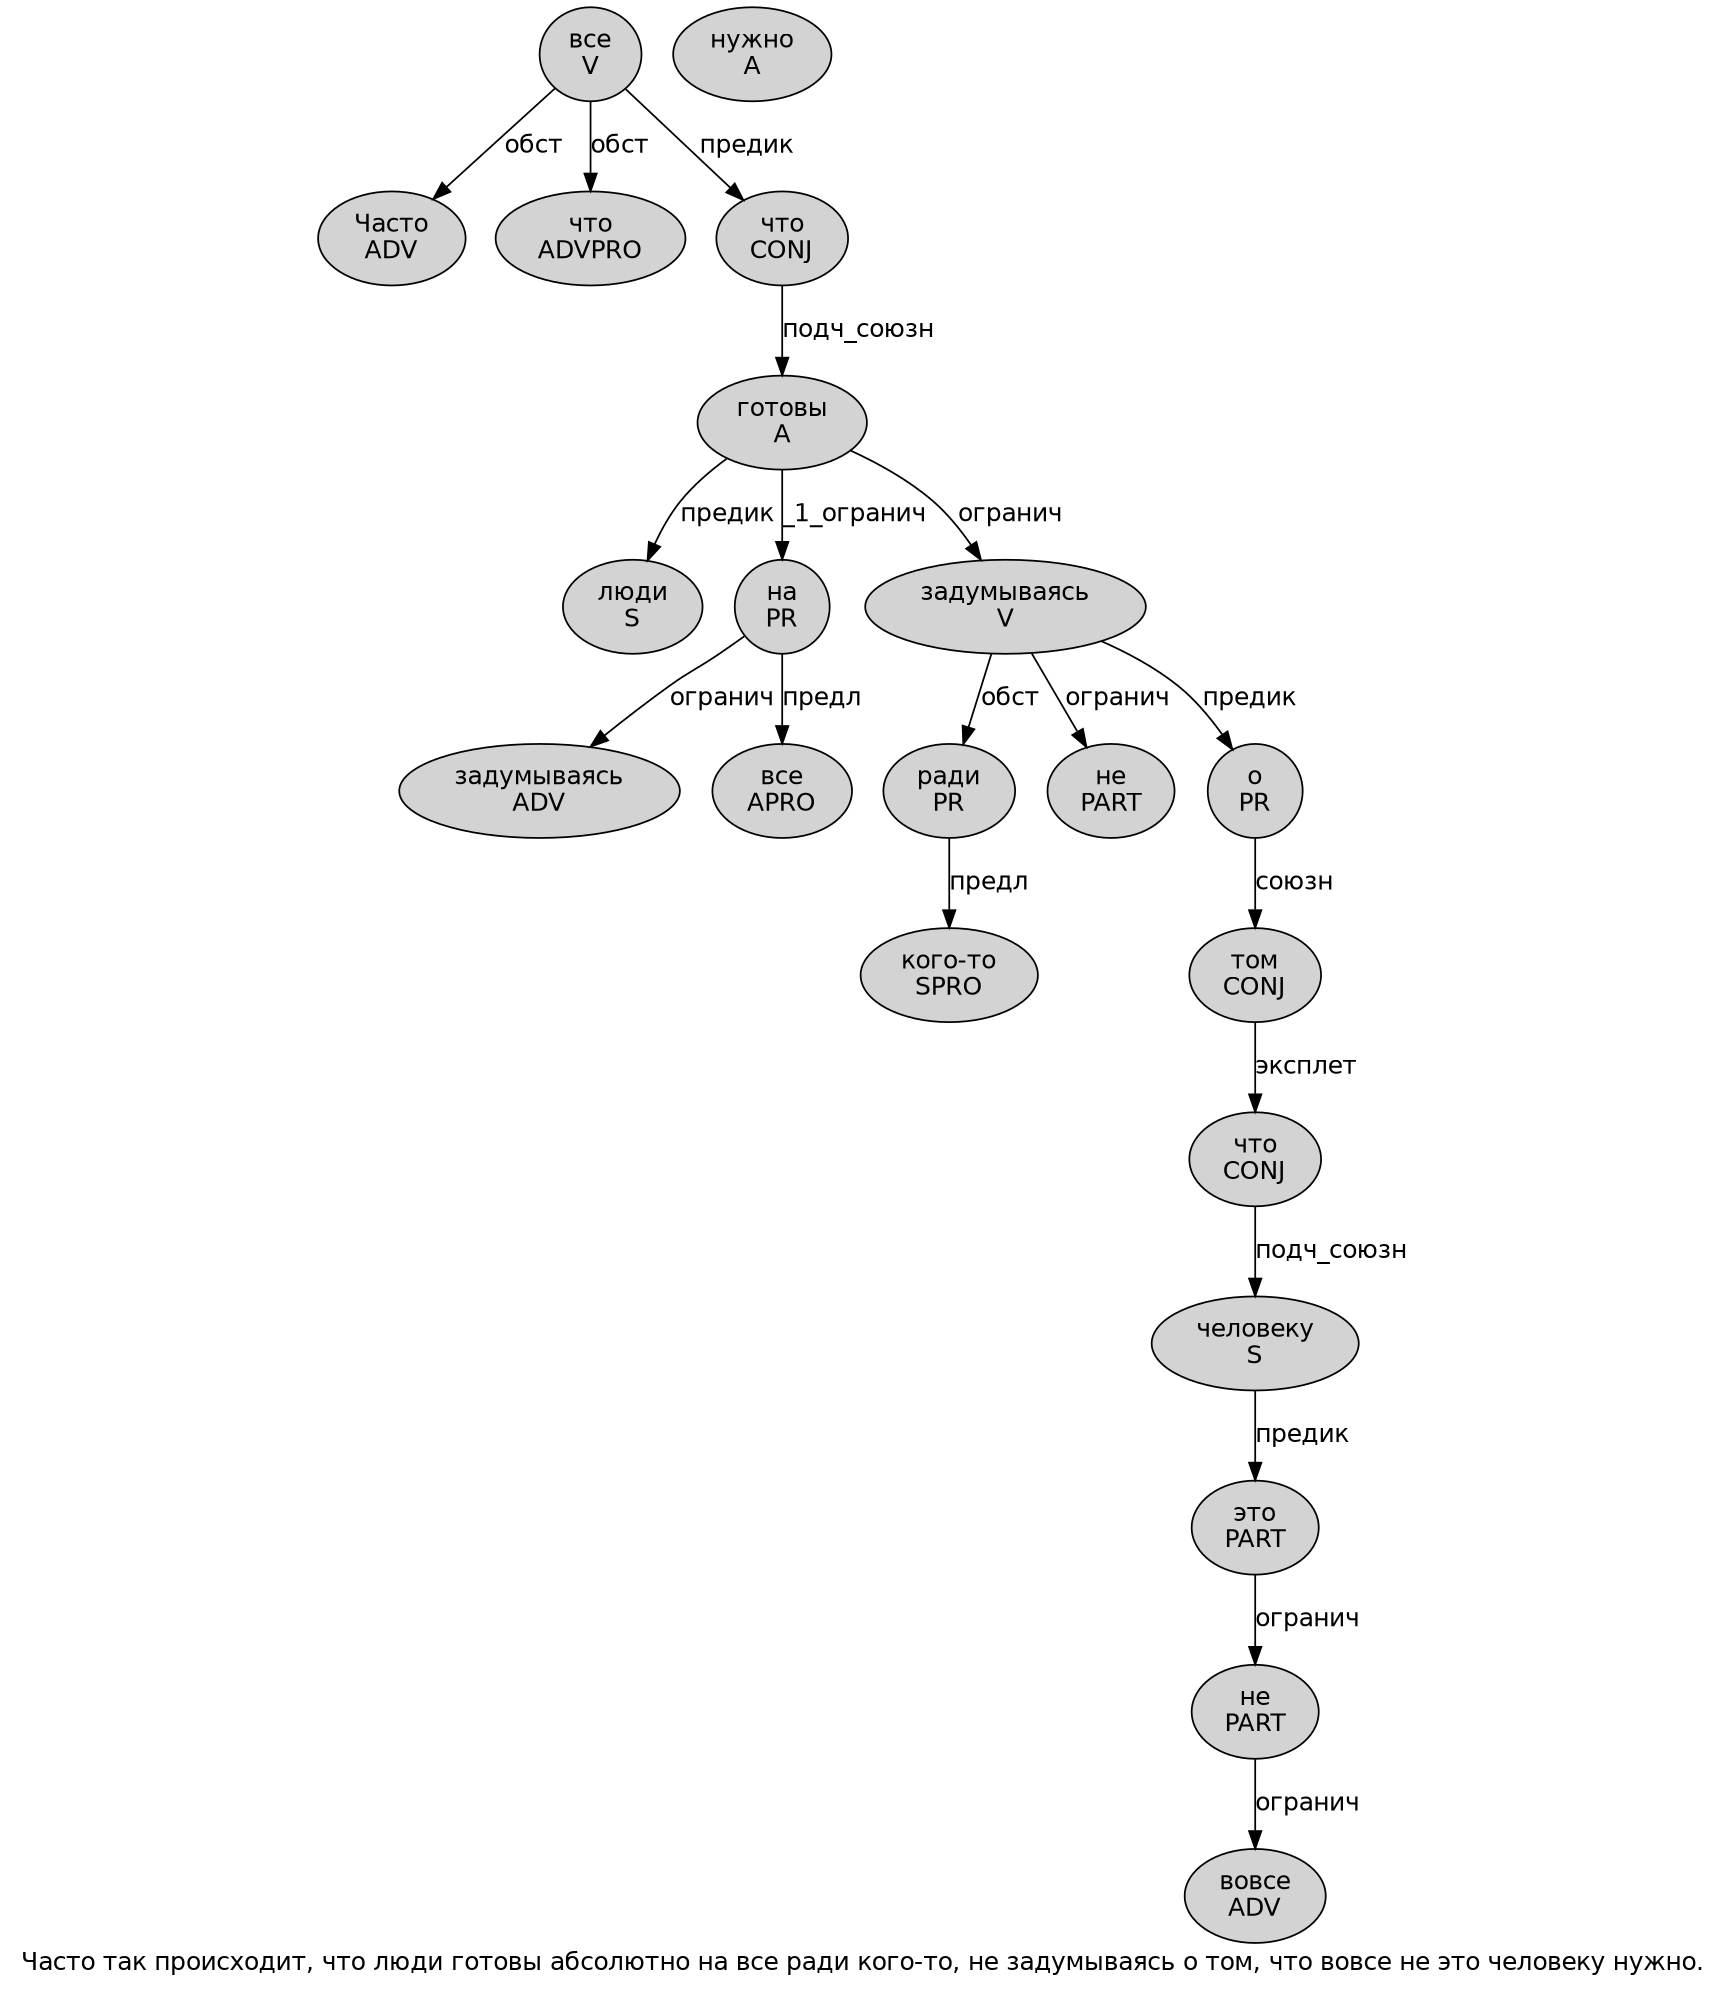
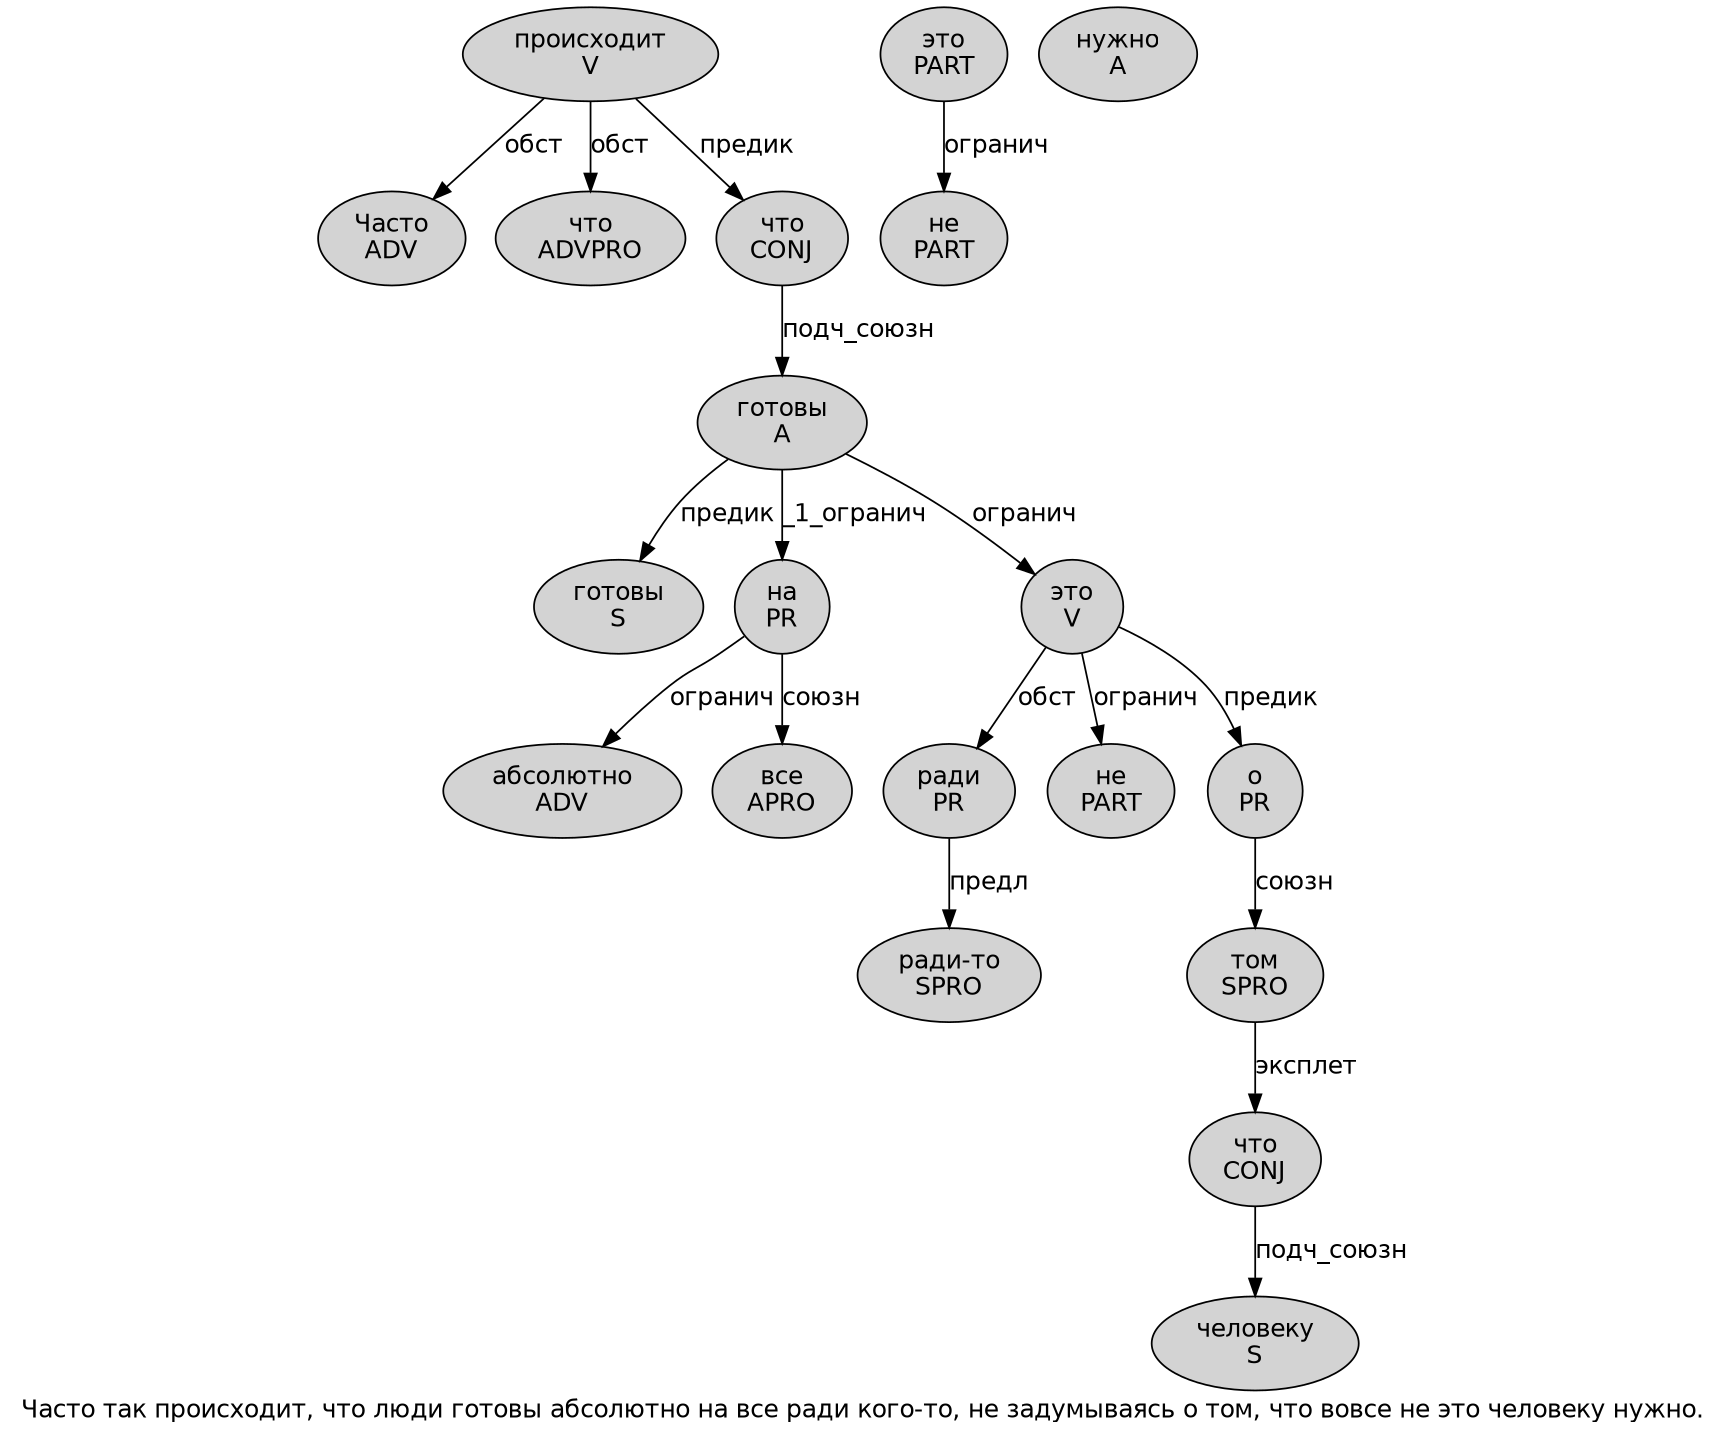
node "все V": label "все V" -> "происходит V"
node "люди S": label "люди S" -> "готовы S"
node "задумываясь V": label "задумываясь V" -> "это V"
edge "на PR" -> "все APRO": label "предл" -> "союзн"
node "задумываясь ADV": label "задумываясь ADV" -> "абсолютно ADV"
node "кого-то SPRO": label "кого-то SPRO" -> "ради-то SPRO"
node "том CONJ": label "том CONJ" -> "том SPRO"
edge "человеку S" -> "это PART": removed, label "предик"
node "вовсе ADV": removed
